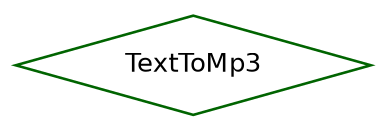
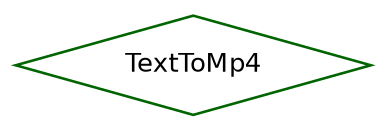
node "TextToMp3": label "TextToMp3" -> "TextToMp4"
